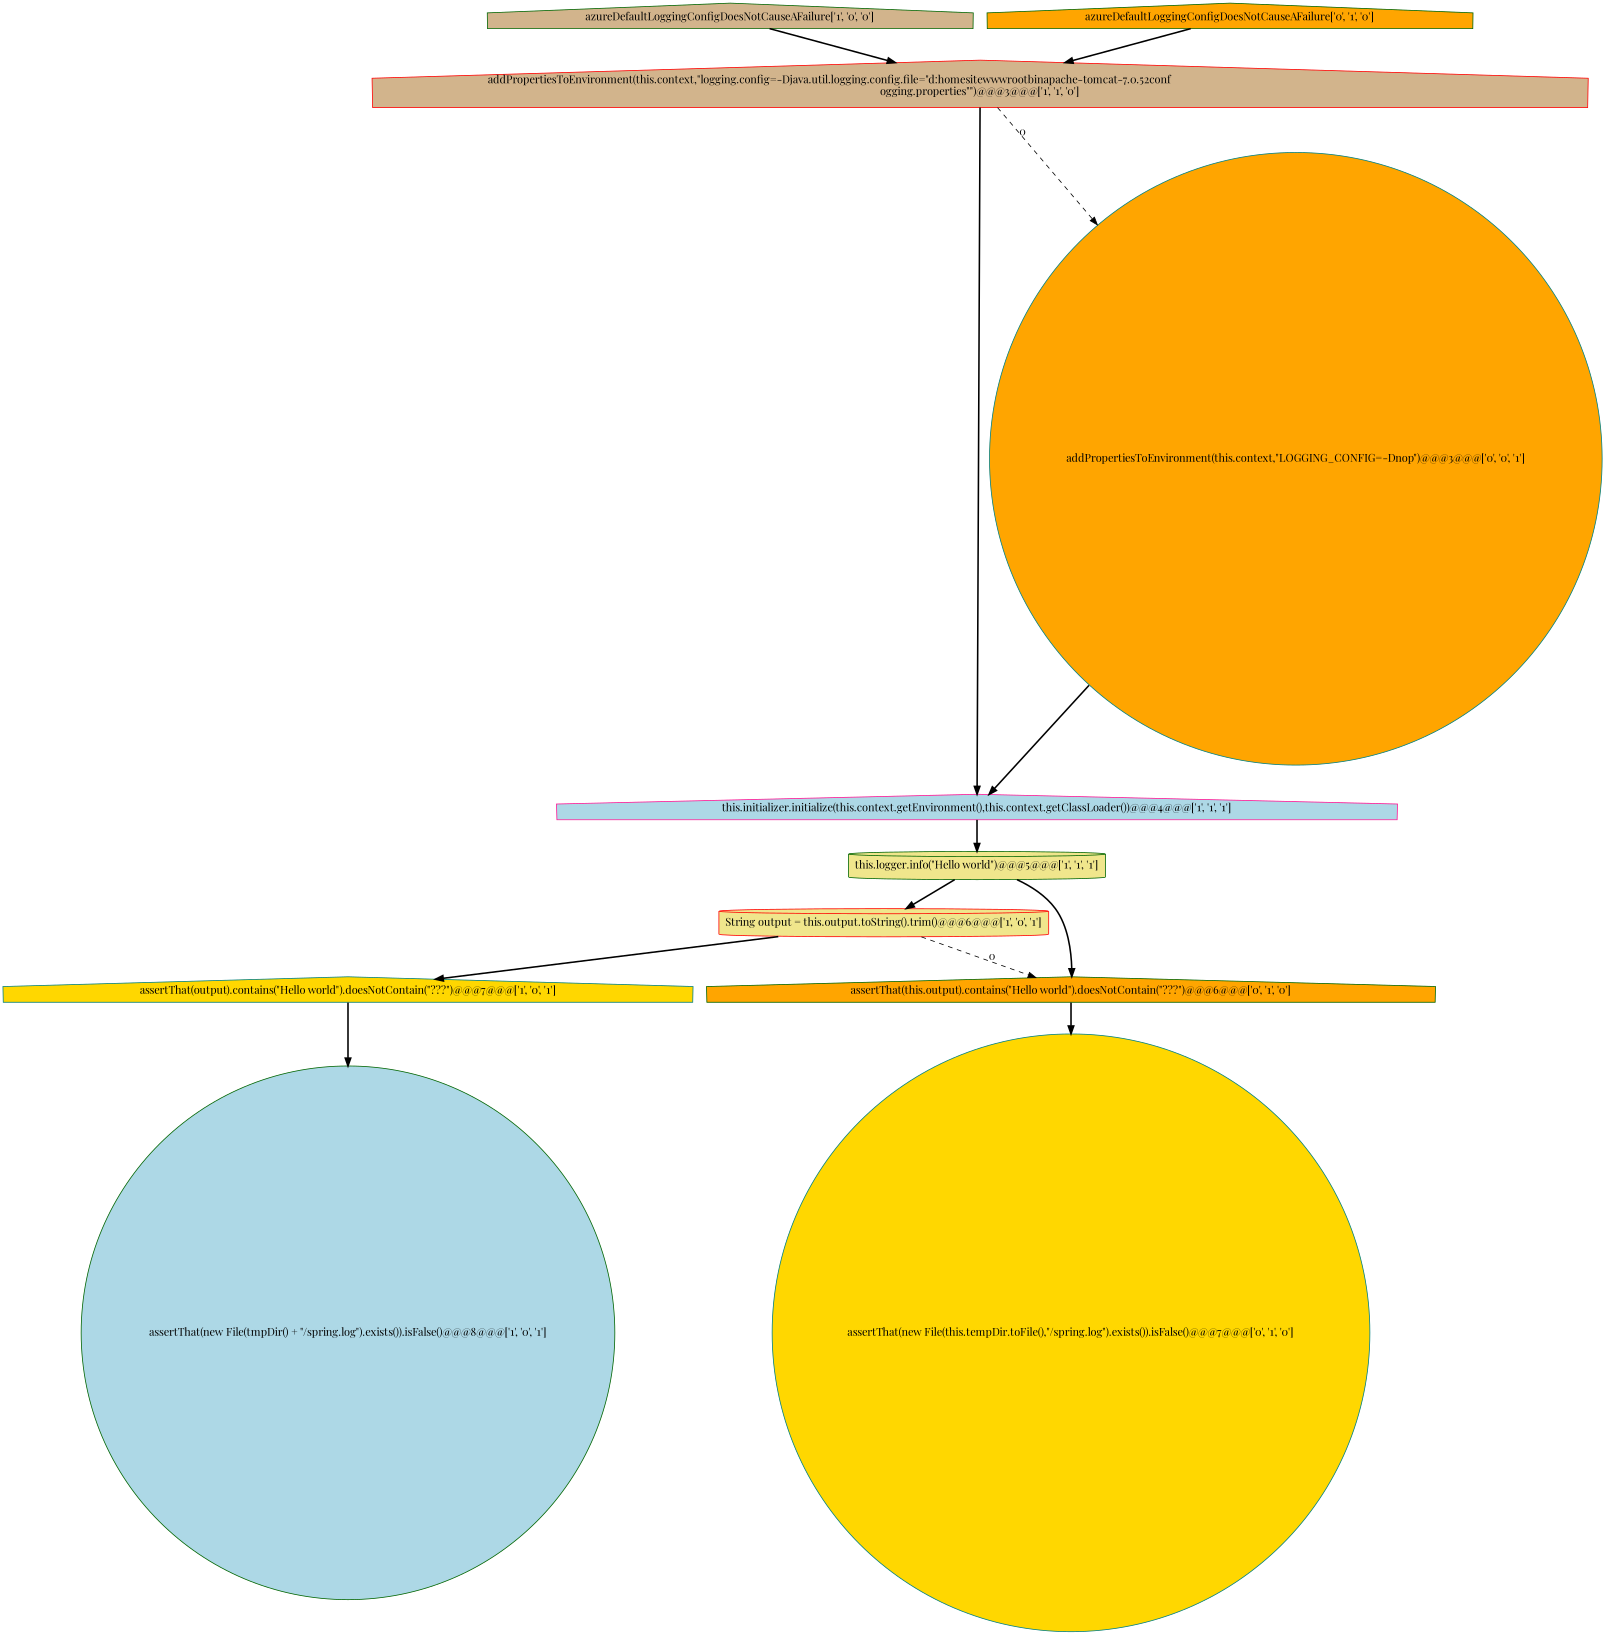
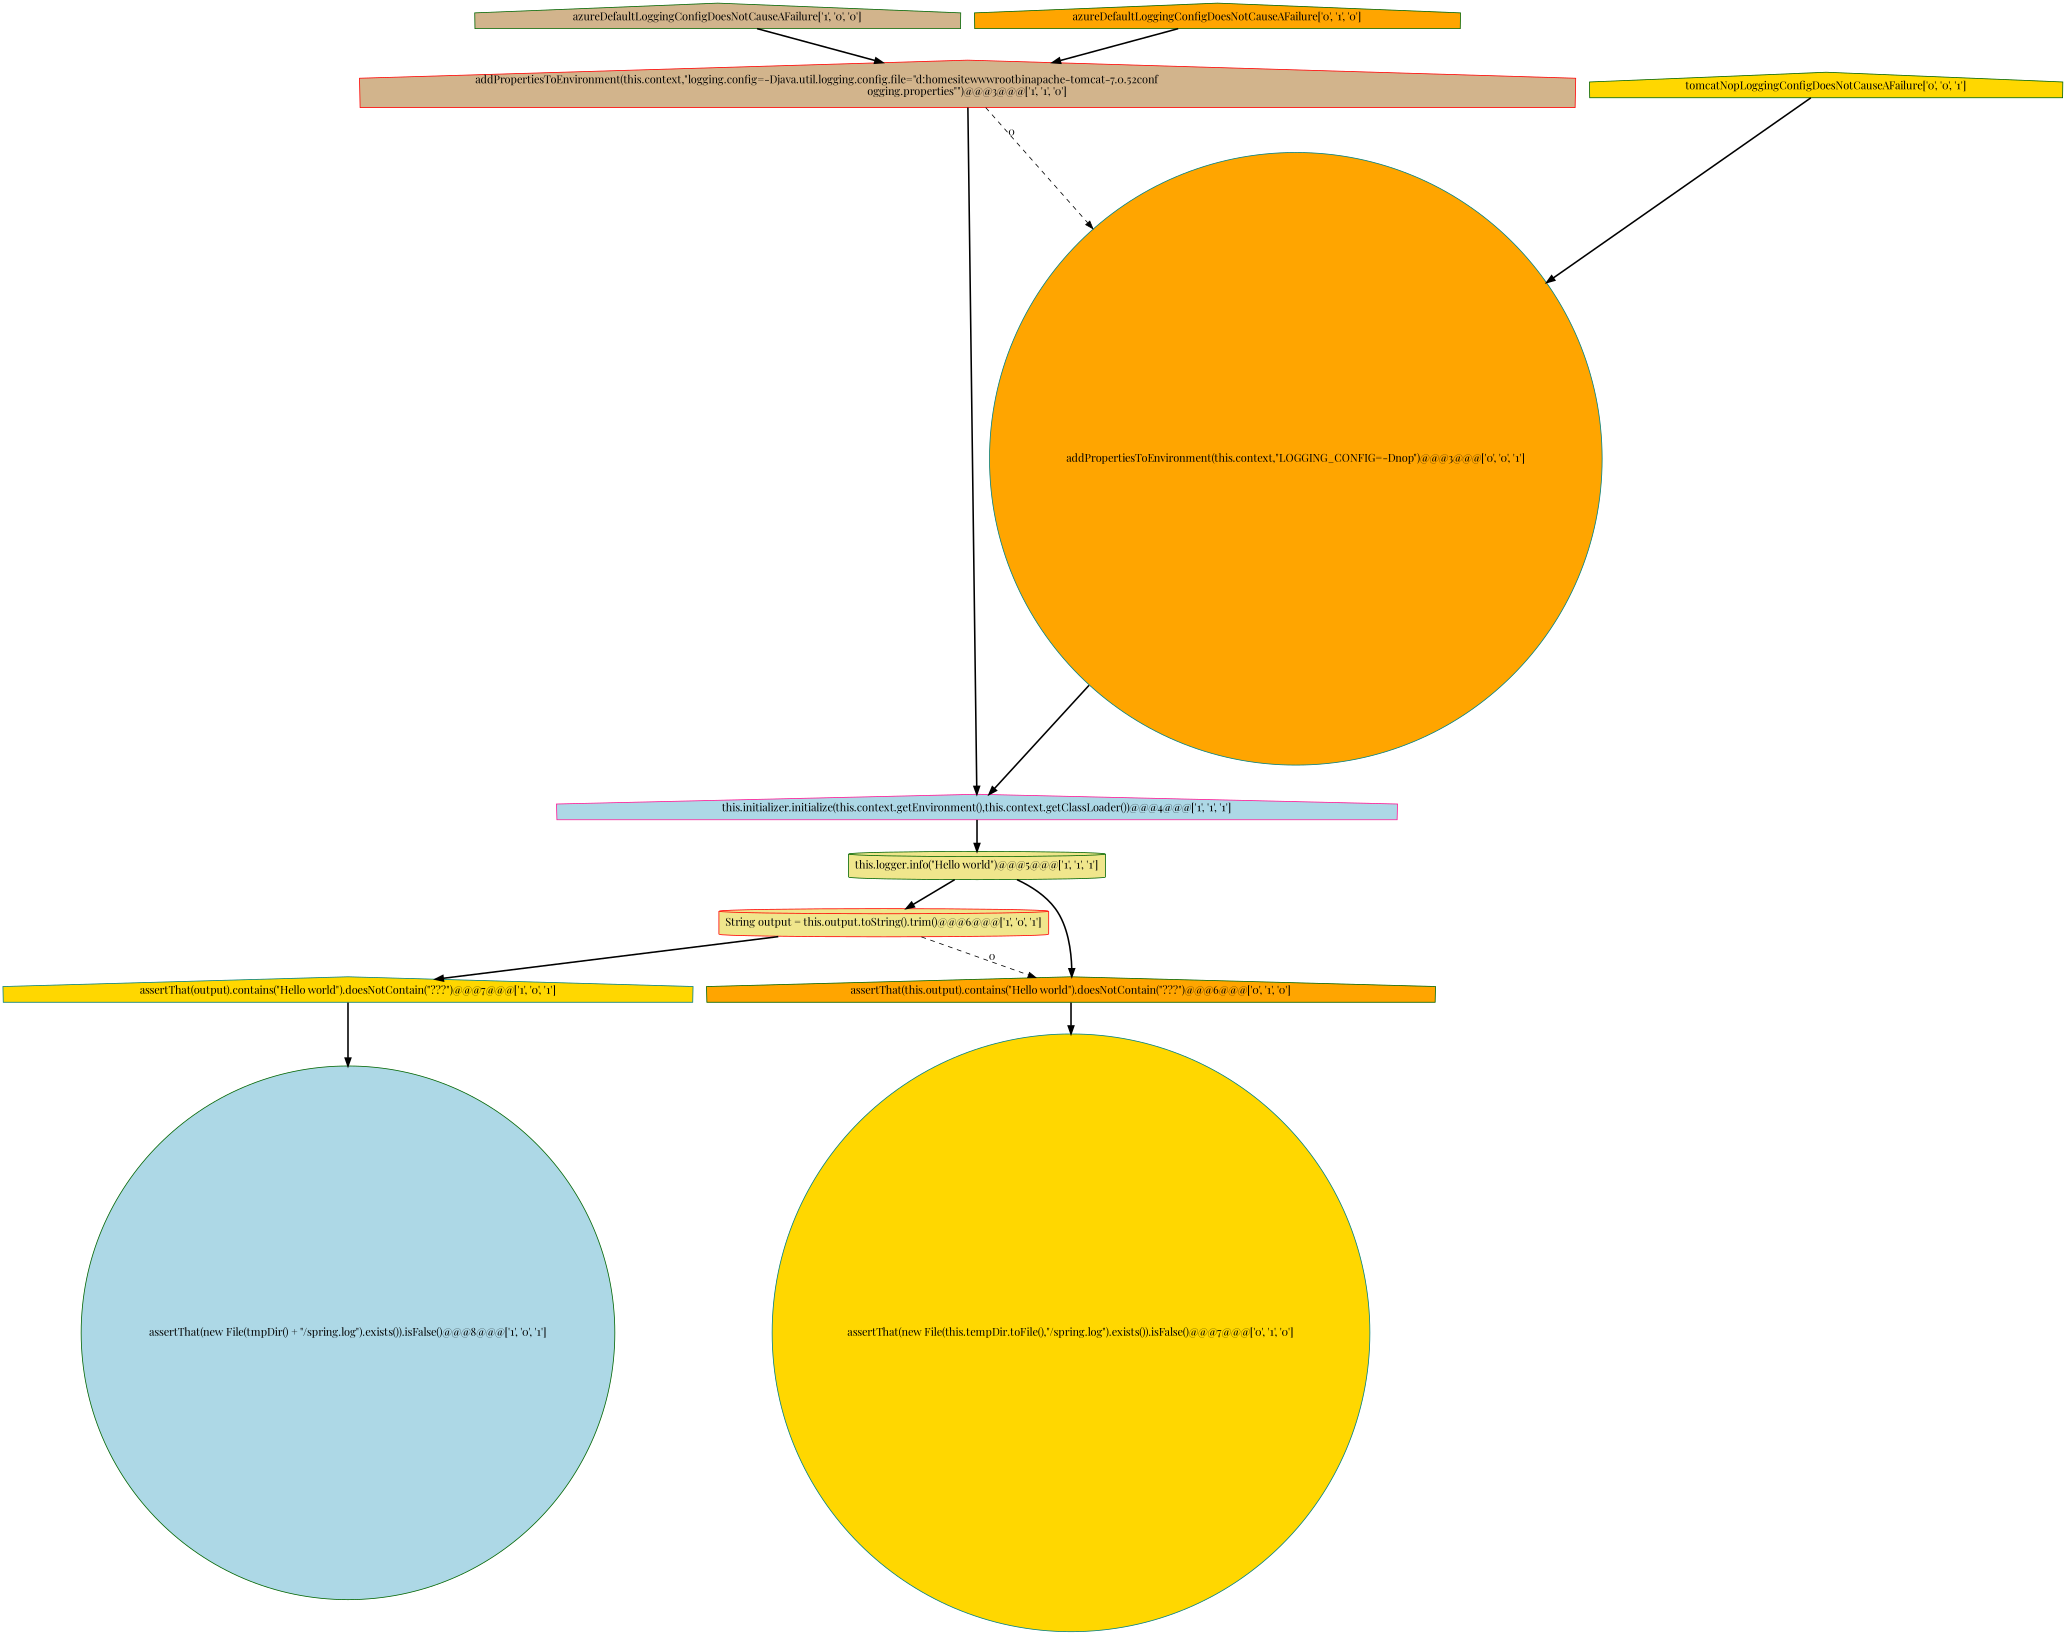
node "tomcatNopLoggingConfigDoesNotCauseAFailure['0', '0', '1']": added
